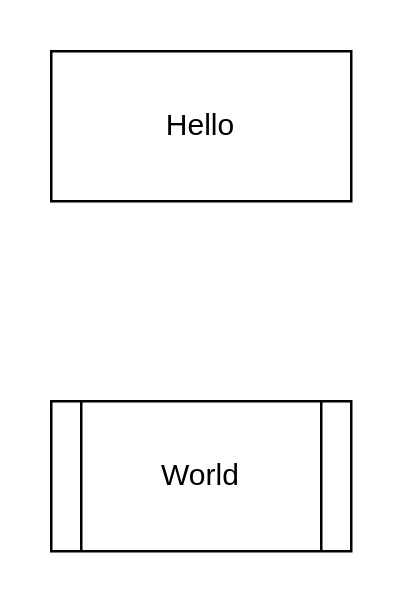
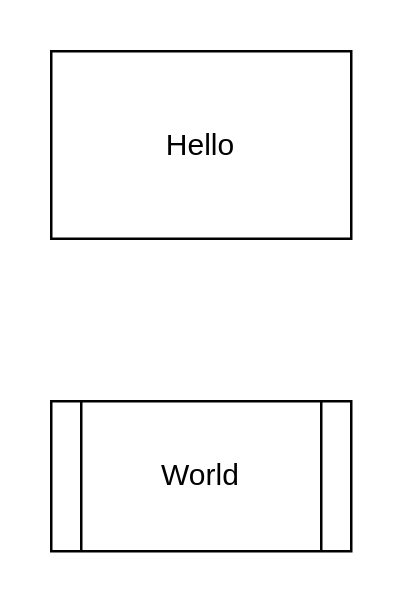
node "Hello": size 300x150 -> 300x188
